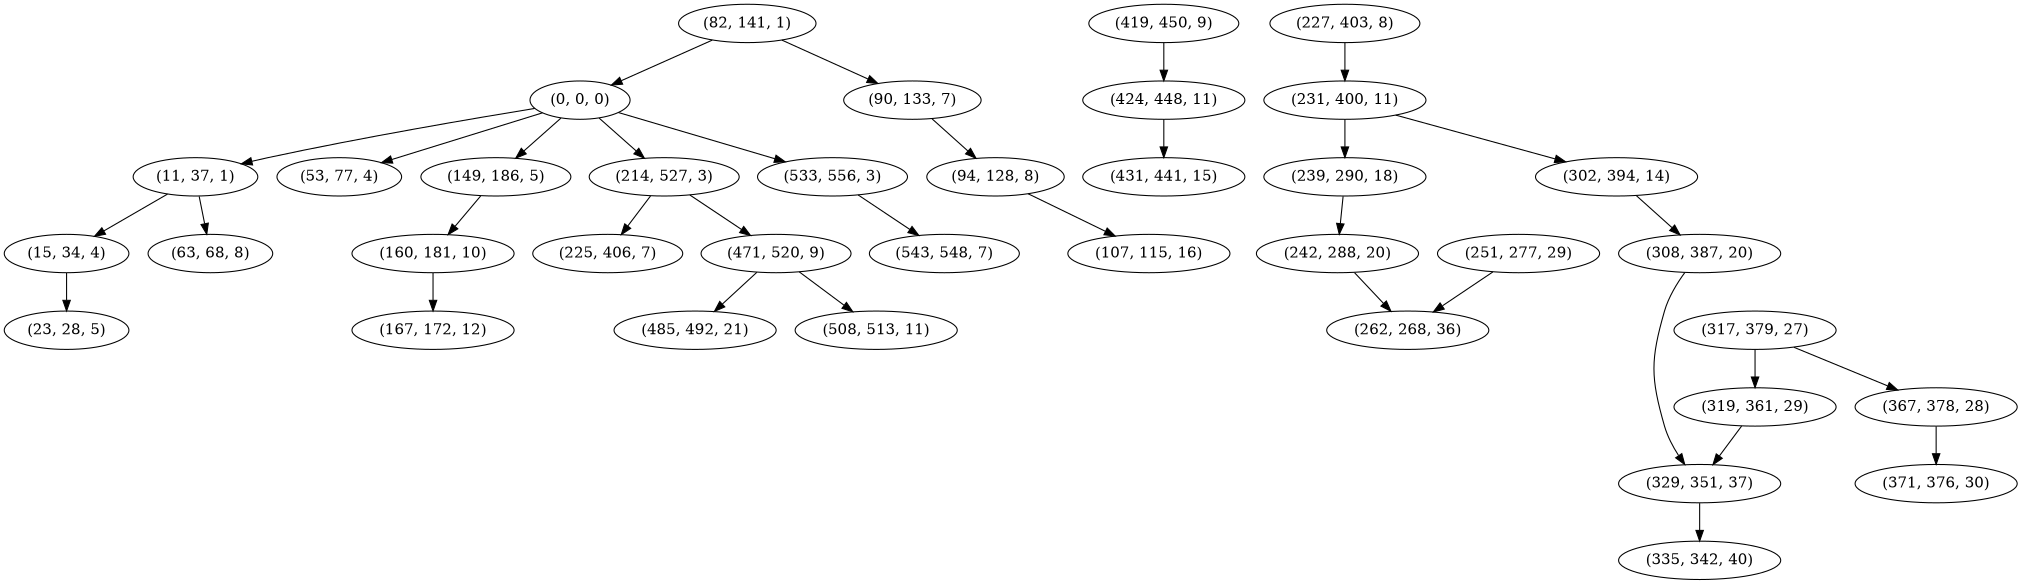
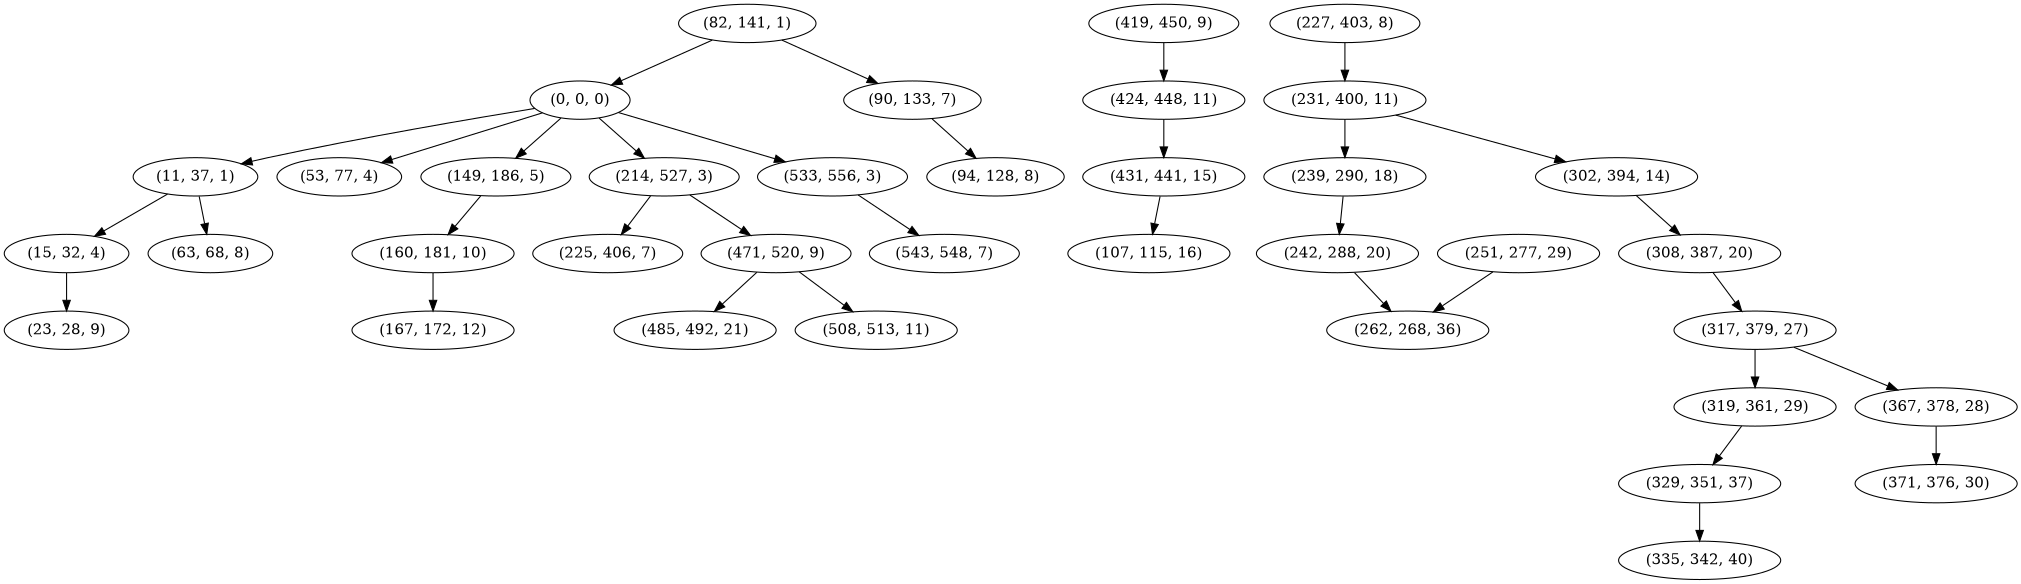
edge "(94, 128, 8)" -> "(107, 115, 16)": now "(431, 441, 15)" -> "(107, 115, 16)"
node "(15, 34, 4)": label "(15, 34, 4)" -> "(15, 32, 4)"
node "(23, 28, 5)": label "(23, 28, 5)" -> "(23, 28, 9)"
edge "(308, 387, 20)" -> "(329, 351, 37)": now "(308, 387, 20)" -> "(317, 379, 27)"
